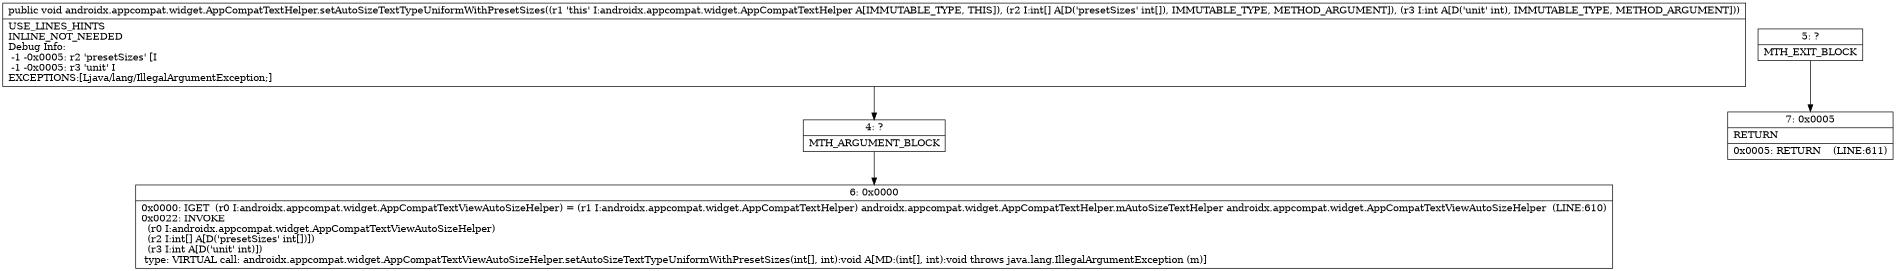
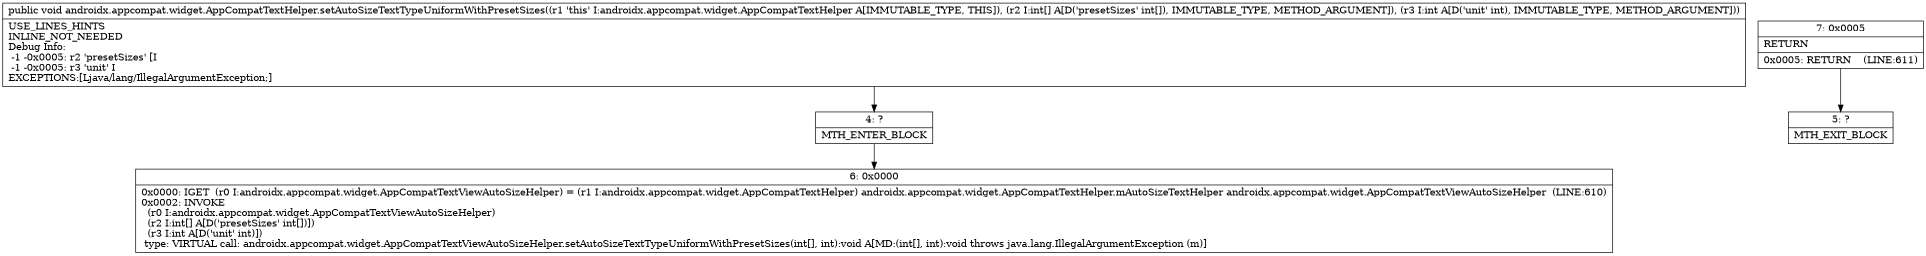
edge "5: ?" -> "7: 0x0005": reversed
node "4: ?": text "MTH_ARGUMENT_BLOCK" -> "MTH_ENTER_BLOCK"
node "6: 0x0000": text "0x0022: INVOKE" -> "0x0002: INVOKE"
